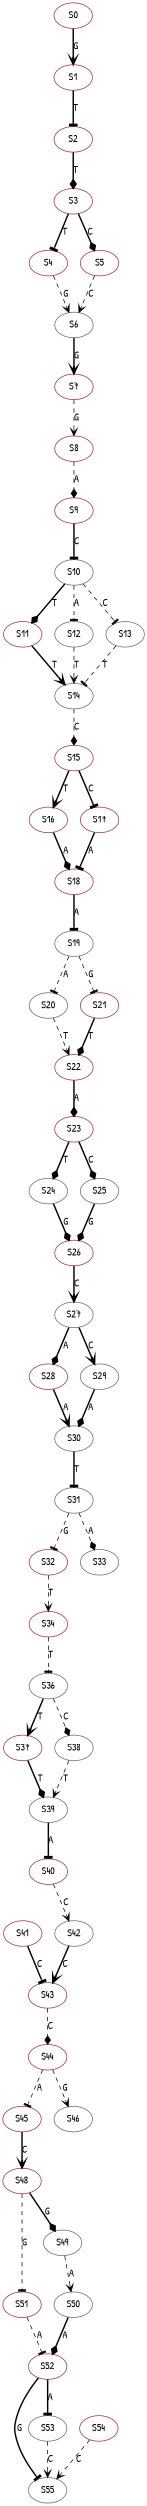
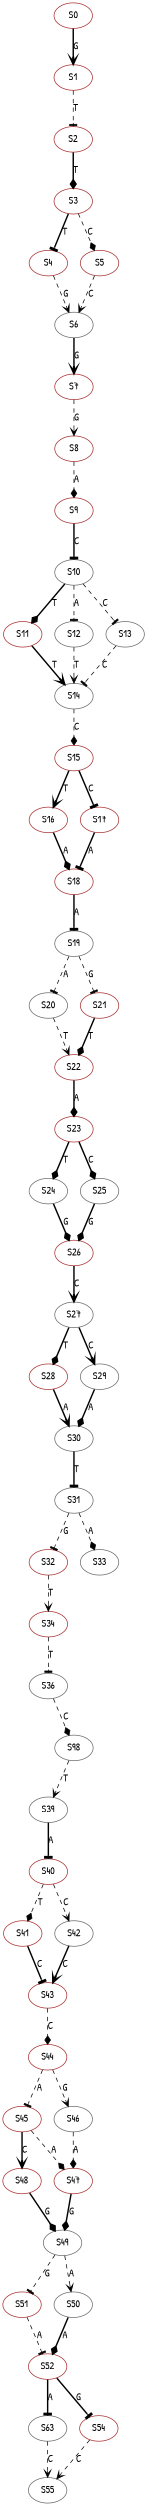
edge "S1" -> "S2": style bold -> dashed
edge "S3" -> "S5": style bold -> dashed
edge "S13" -> "S14": label "T" -> "C"
edge "S27" -> "S28": label "A" -> "T"
node "S37": removed
node "S38": label "S38" -> "S98"
edge "S40" -> "S41": added, label "T"
node "S47": added
edge "S48" -> "S51": now "S49" -> "S51"
edge "S52" -> "S55": now "S52" -> "S54"
node "S53": label "S53" -> "S63"
